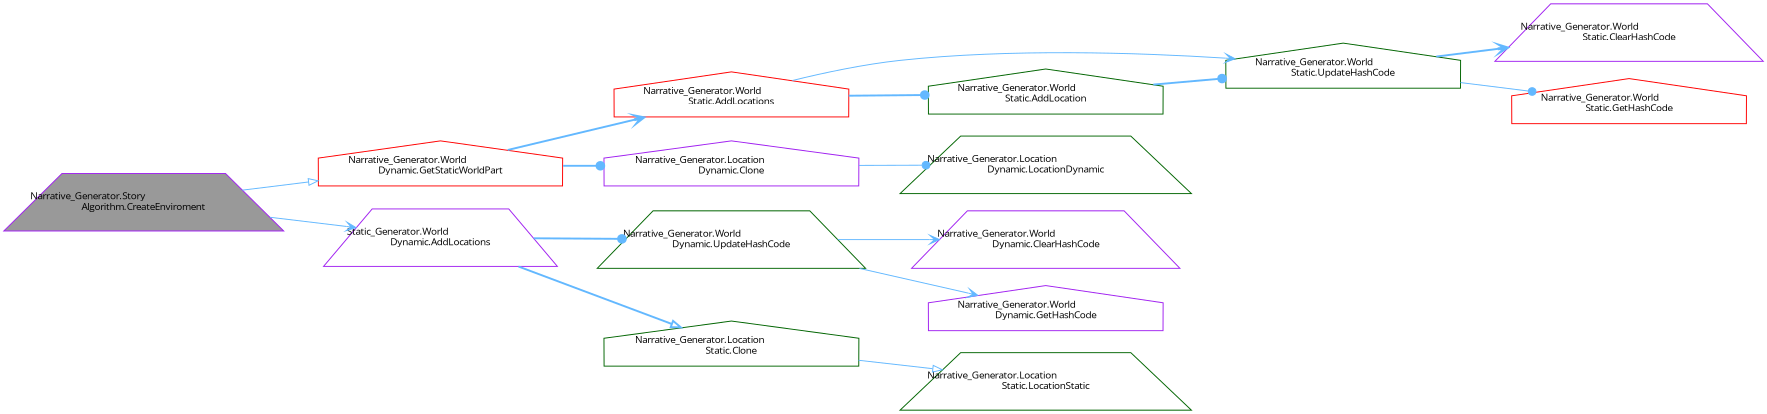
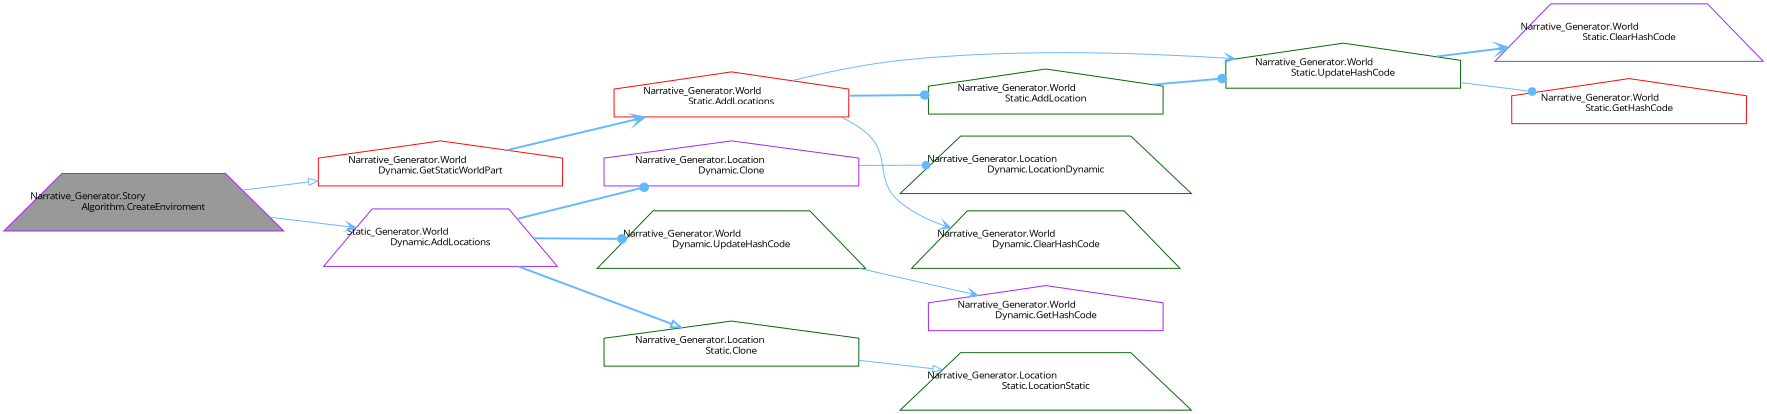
edge "Narrative_Generator.World Dynamic.GetStaticWorldPart" -> "Narrative_Generator.Location Dynamic.Clone": now "Static_Generator.World Dynamic.AddLocations" -> "Narrative_Generator.Location Dynamic.Clone"
edge "Narrative_Generator.World Dynamic.UpdateHashCode" -> "Narrative_Generator.World Dynamic.ClearHashCode": now "Narrative_Generator.World Static.AddLocations" -> "Narrative_Generator.World Dynamic.ClearHashCode"
node "Narrative_Generator.World Dynamic.ClearHashCode": color purple -> darkgreen
